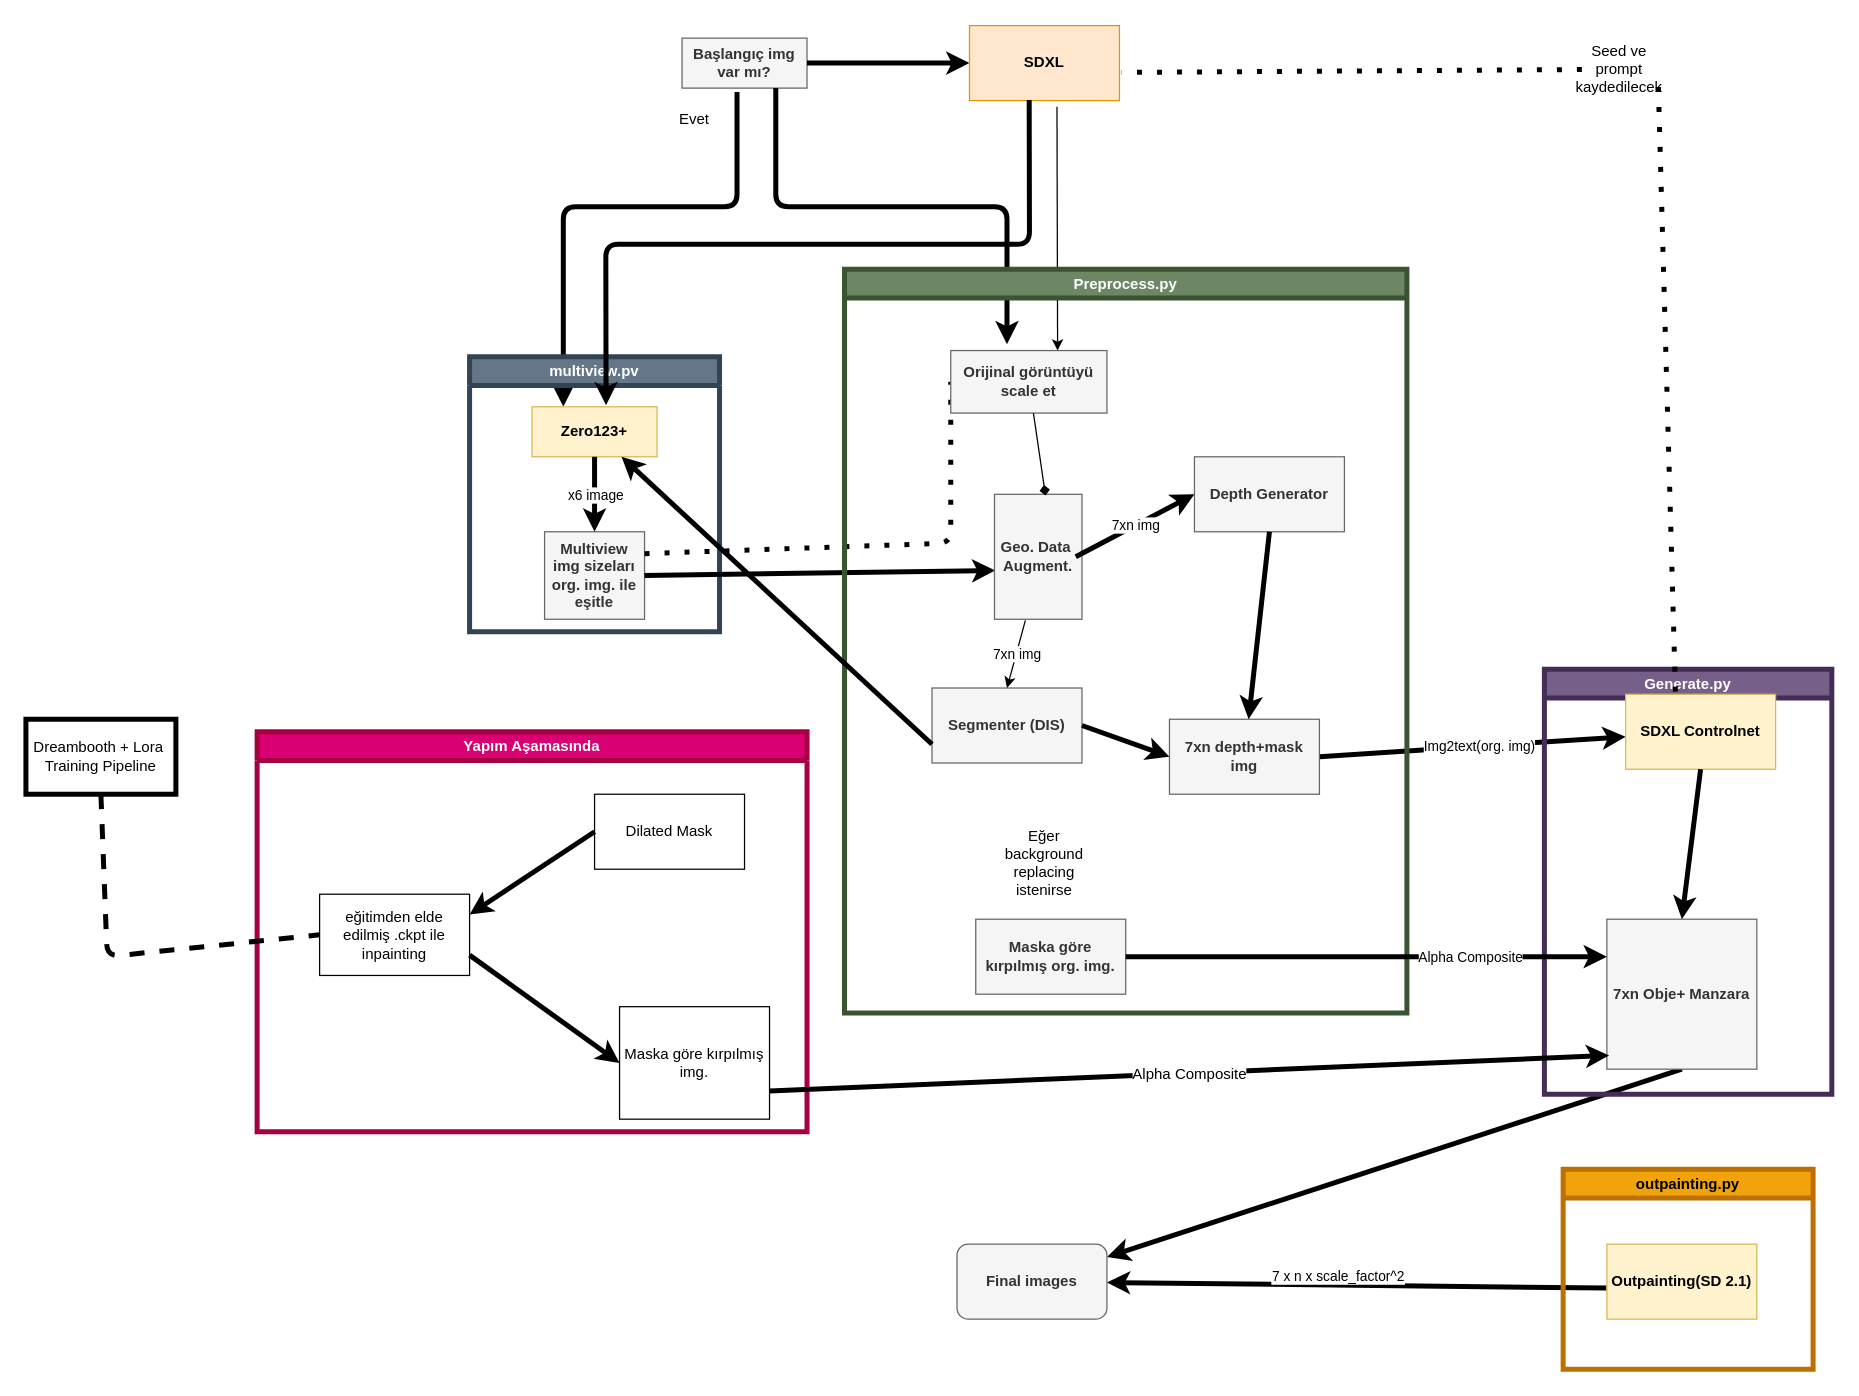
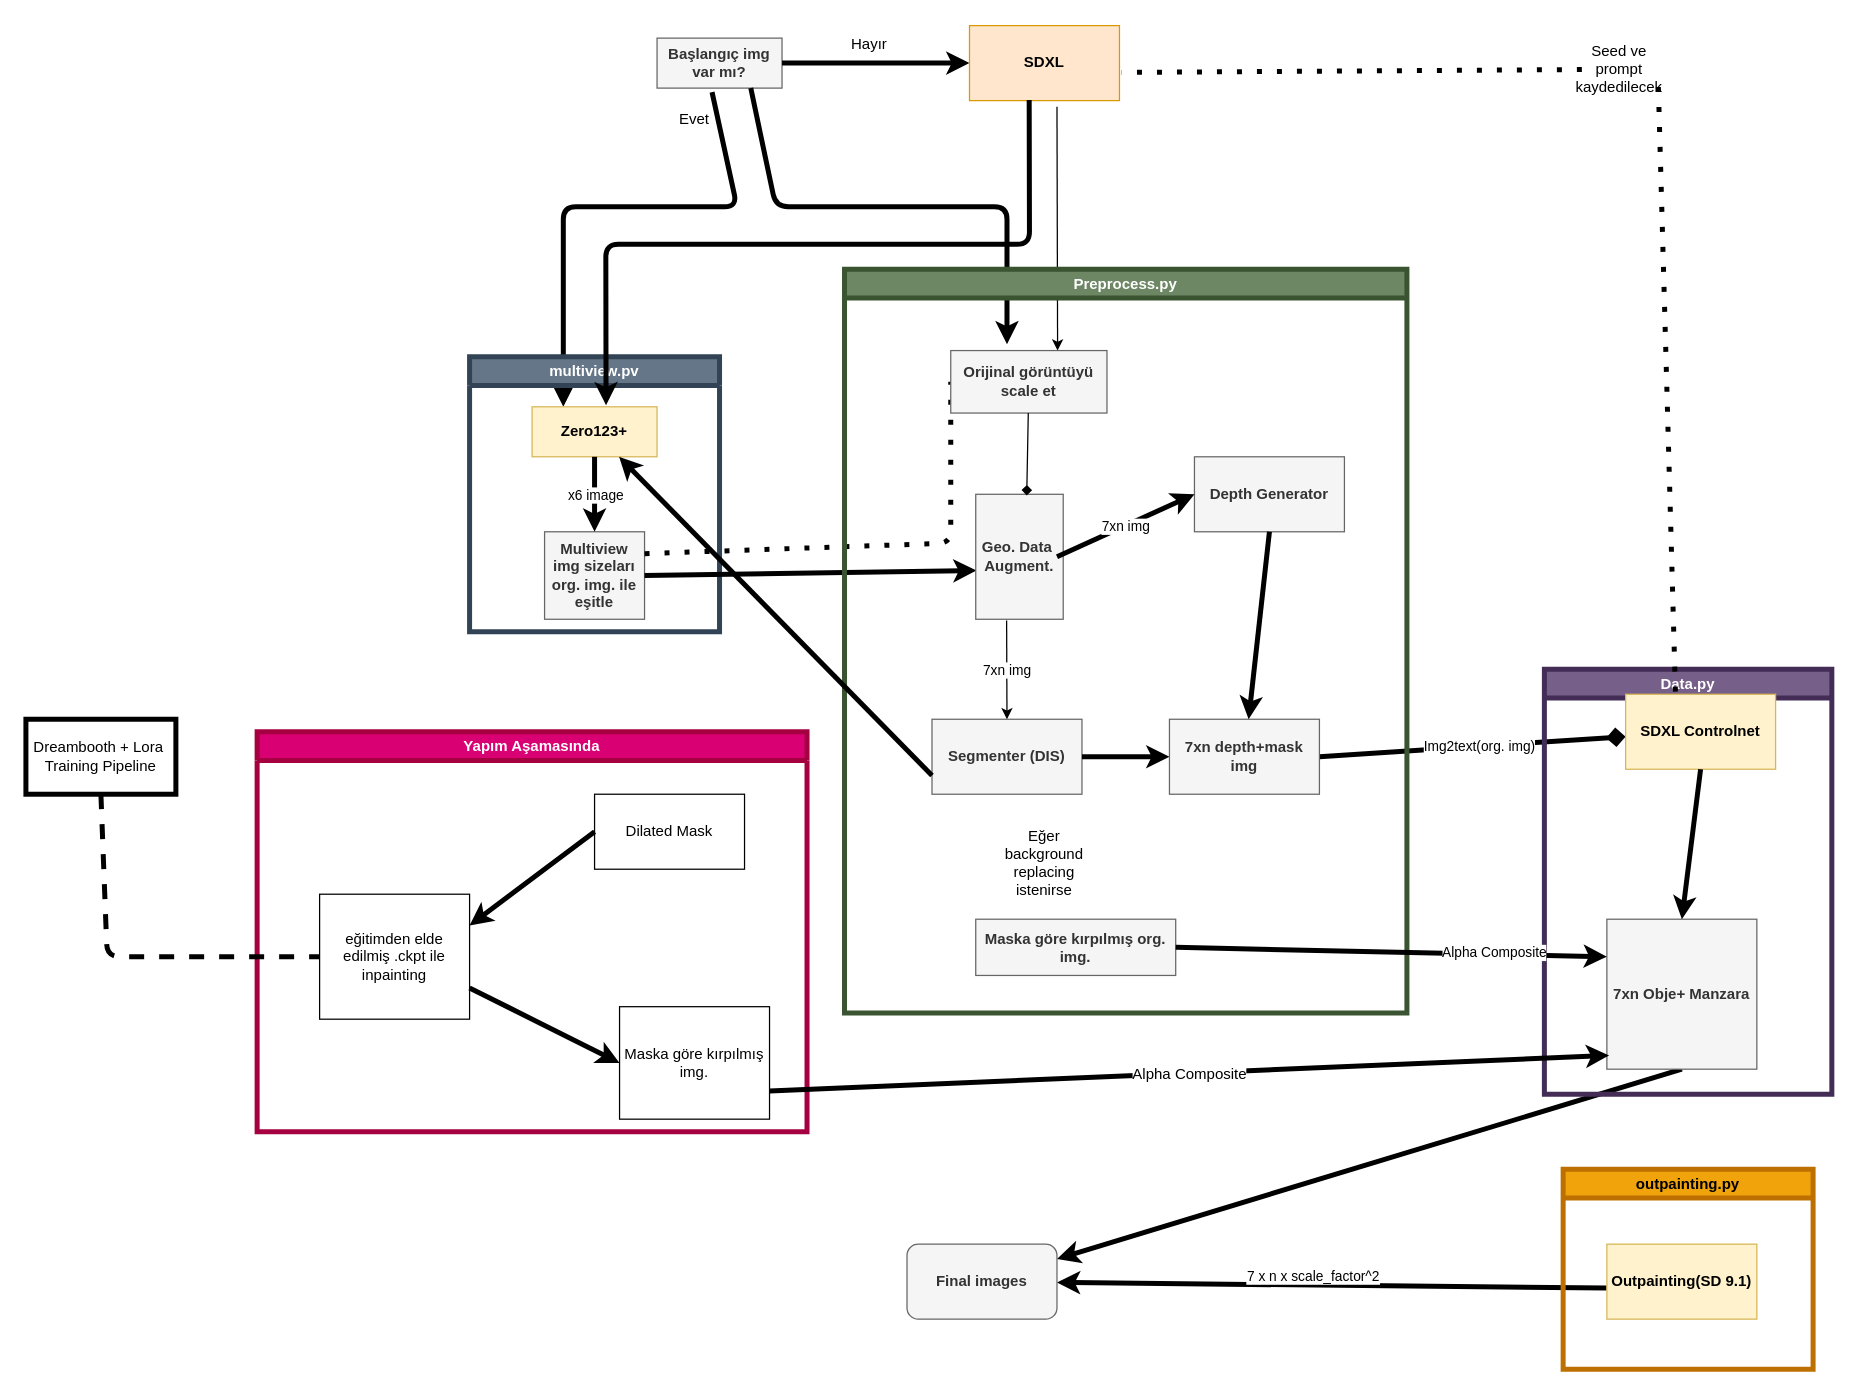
node "Hayır": added
node "Başlangıç img var mı?": moved (744, 63) -> (719, 63)
node "Geo. Data Augment.": moved (1038, 557) -> (1019, 557)
node "Generate.py": label "Generate.py" -> "Data.py"
node "Segmenter (DIS)": moved (1007, 726) -> (1007, 757)
edge "7xn depth+mask img" -> "SDXL Controlnet": arrowhead classic -> diamond
node "eğitimden elde edilmiş .ckpt ile inpainting": size 150x81 -> 150x125
node "Maska göre kırpılmış org. img.": size 150x75 -> 200x56
node "Final images": moved (1032, 1282) -> (982, 1282)
node "Outpainting(SD 2.1)": label "Outpainting(SD 2.1)" -> "Outpainting(SD 9.1)"
